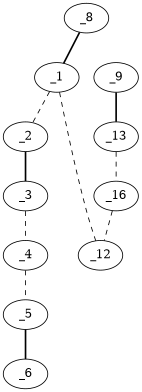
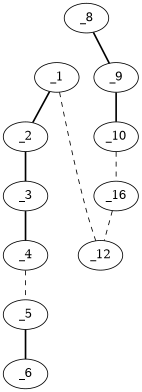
edge "_8" -- "_1": now "_8" -- "_9"
edge "_1" -- "_2": style dashed -> bold
node "_13": label "_13" -> "_10"
edge "_3" -- "_4": style dashed -> bold
